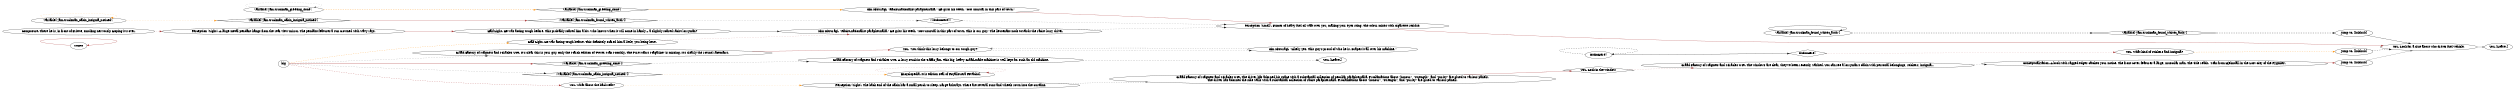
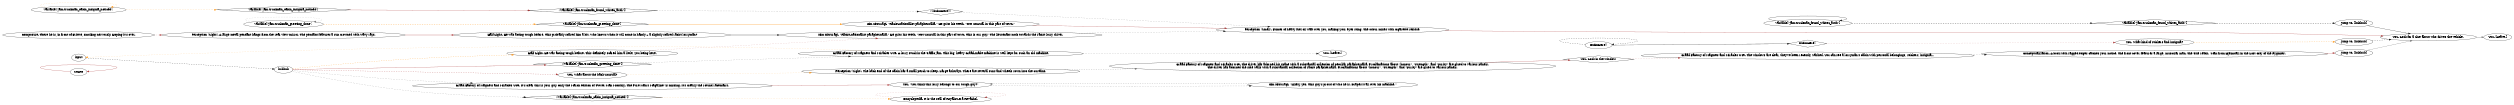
node "You: Look for a clue about who drives fuel vehicle.": label "You: Look for a clue about who drives fuel vehicle." -> "You: Look for a clue about who drives the vehicle."
node "input": added
node "big": label "big" -> "hubhub"
node "Encyclopedia: It is edition seal of Royalist-era Revachol.": label "Encyclopedia: It is edition seal of Royalist-era Revachol." -> "Encyclopedia: It is the seal of Royalist-era Revachol."
node "You: What about the back seat?": label "You: What about the back seat?" -> "You: What about the back unusual?"
